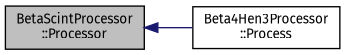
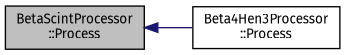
node "BetaScintProcessor ::Processor": label "BetaScintProcessor ::Processor" -> "BetaScintProcessor ::Process"
